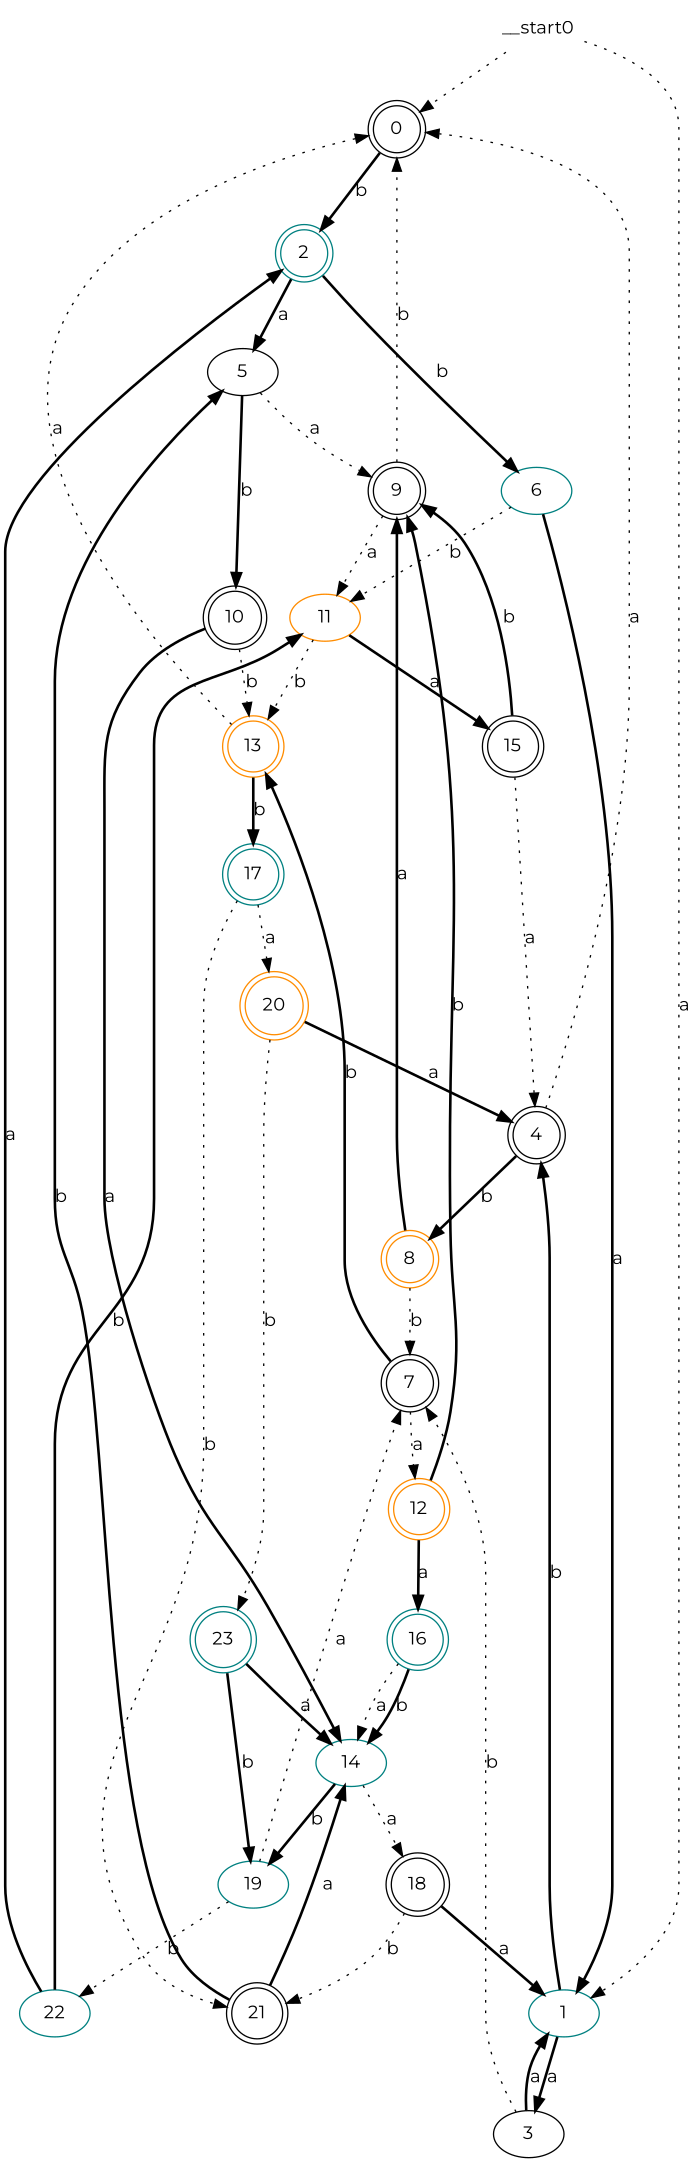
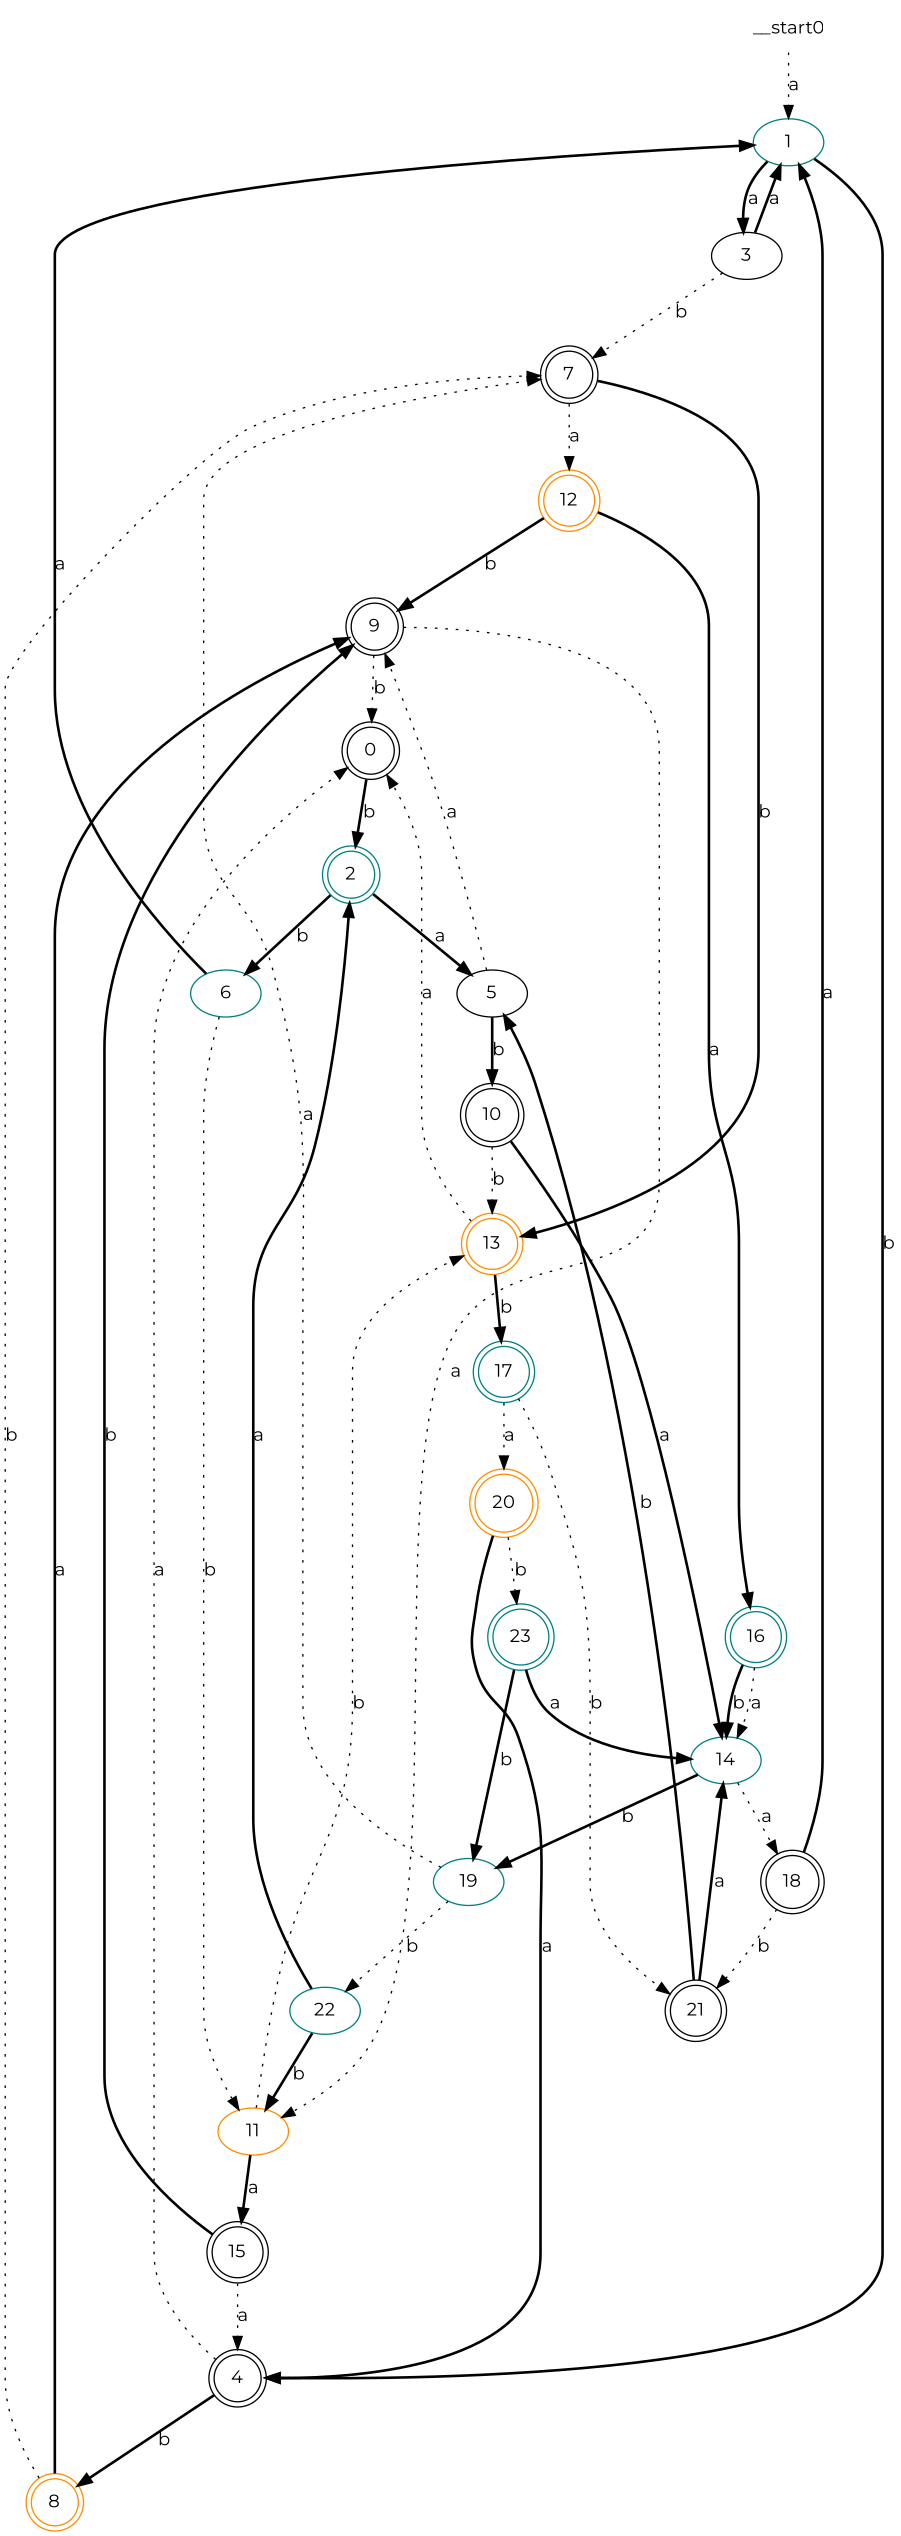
edge "__start0" -> "0": removed
